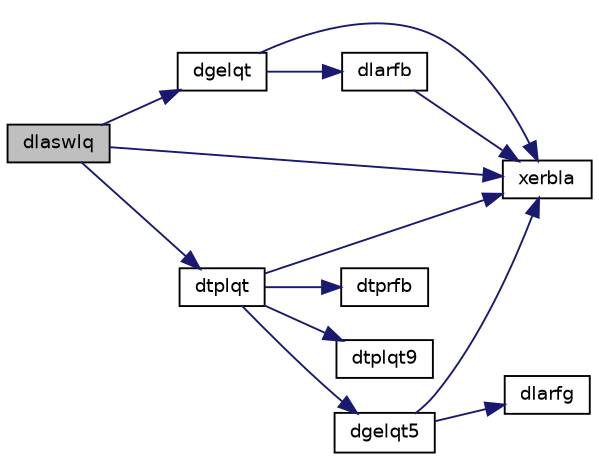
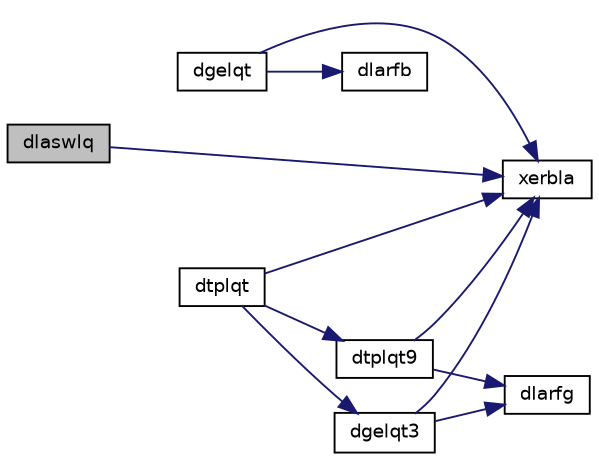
edge "dlaswlq" -> "dgelqt": removed
edge "dlarfb" -> "xerbla": now "dtplqt9" -> "xerbla"
edge "dlaswlq" -> "dtplqt": removed
node "dtprfb": removed
edge "dtplqt9" -> "dlarfg": added
node "dgelqt5": label "dgelqt5" -> "dgelqt3"
